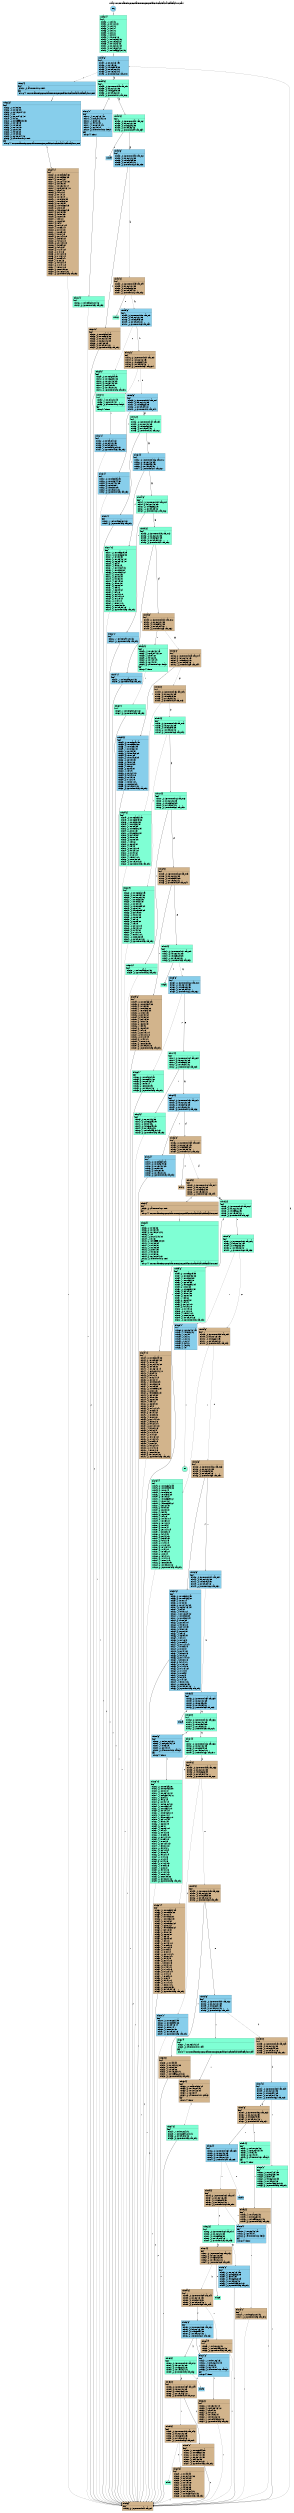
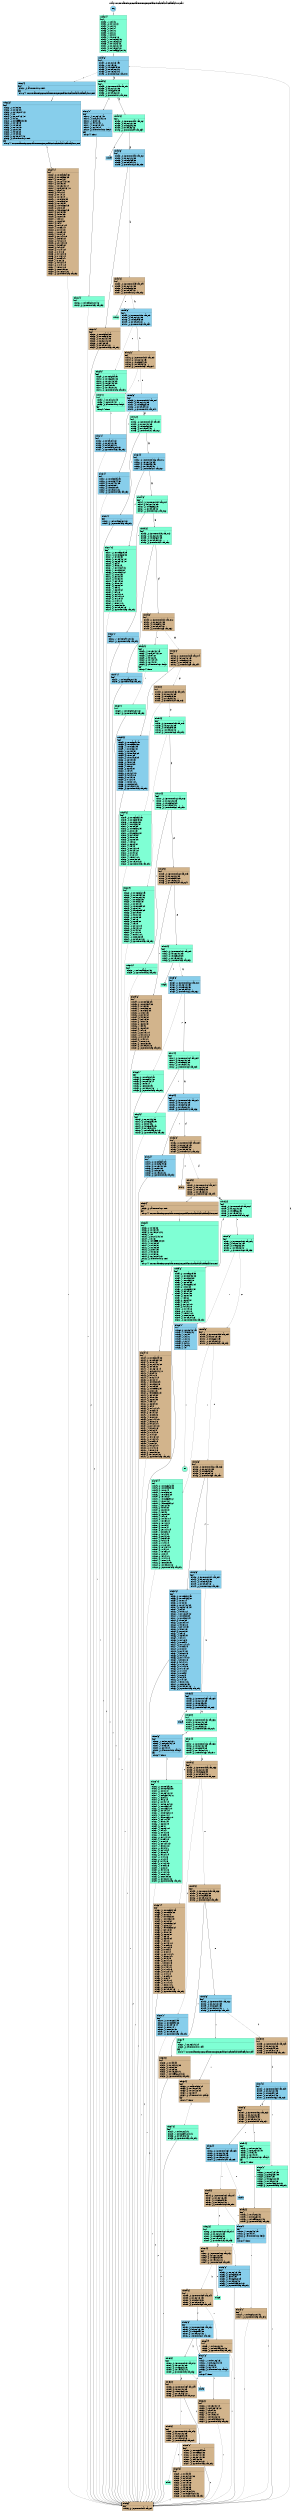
edge "0x401d6e [25]" -> "0x401d87 [25]": removed, label "15"
edge "0x401e68 [25]" -> "0x4024e3 [31]": label " 23" -> " 1"
